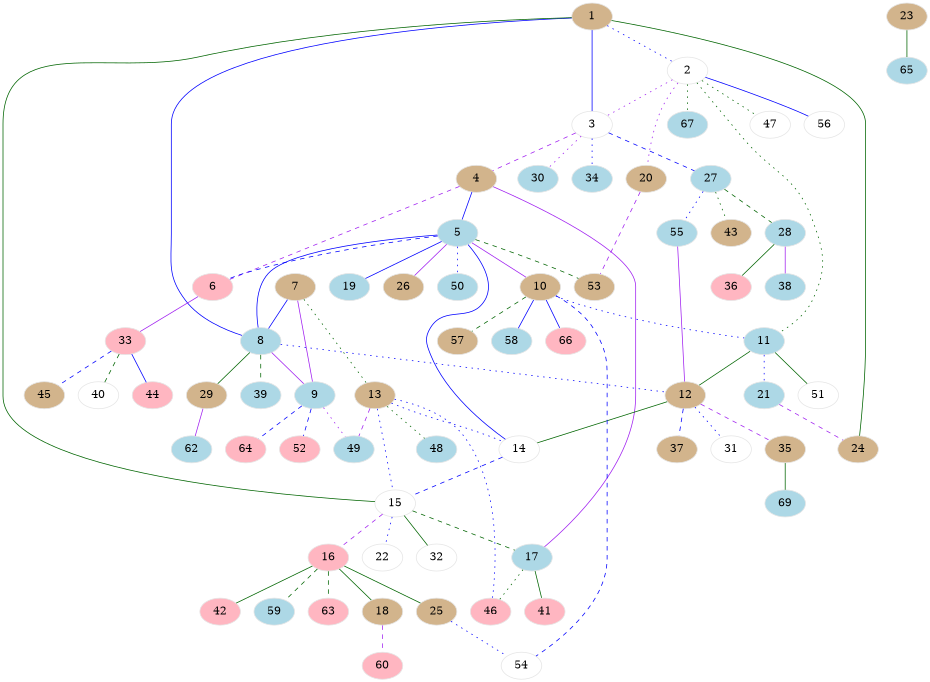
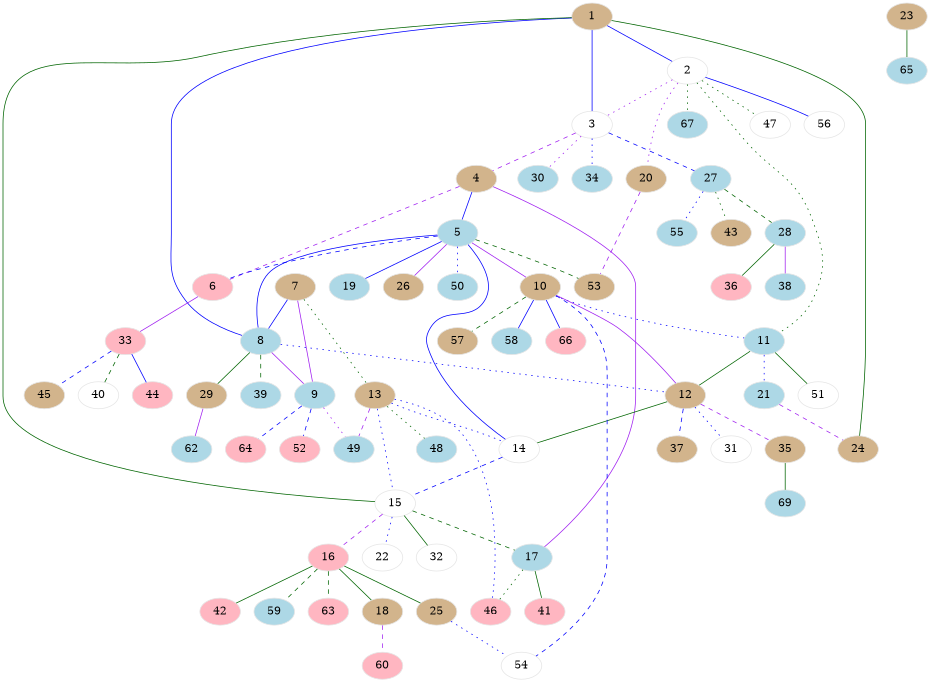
edge "1" -- "2": style dotted -> solid
edge "55" -- "12": now "10" -- "12"
